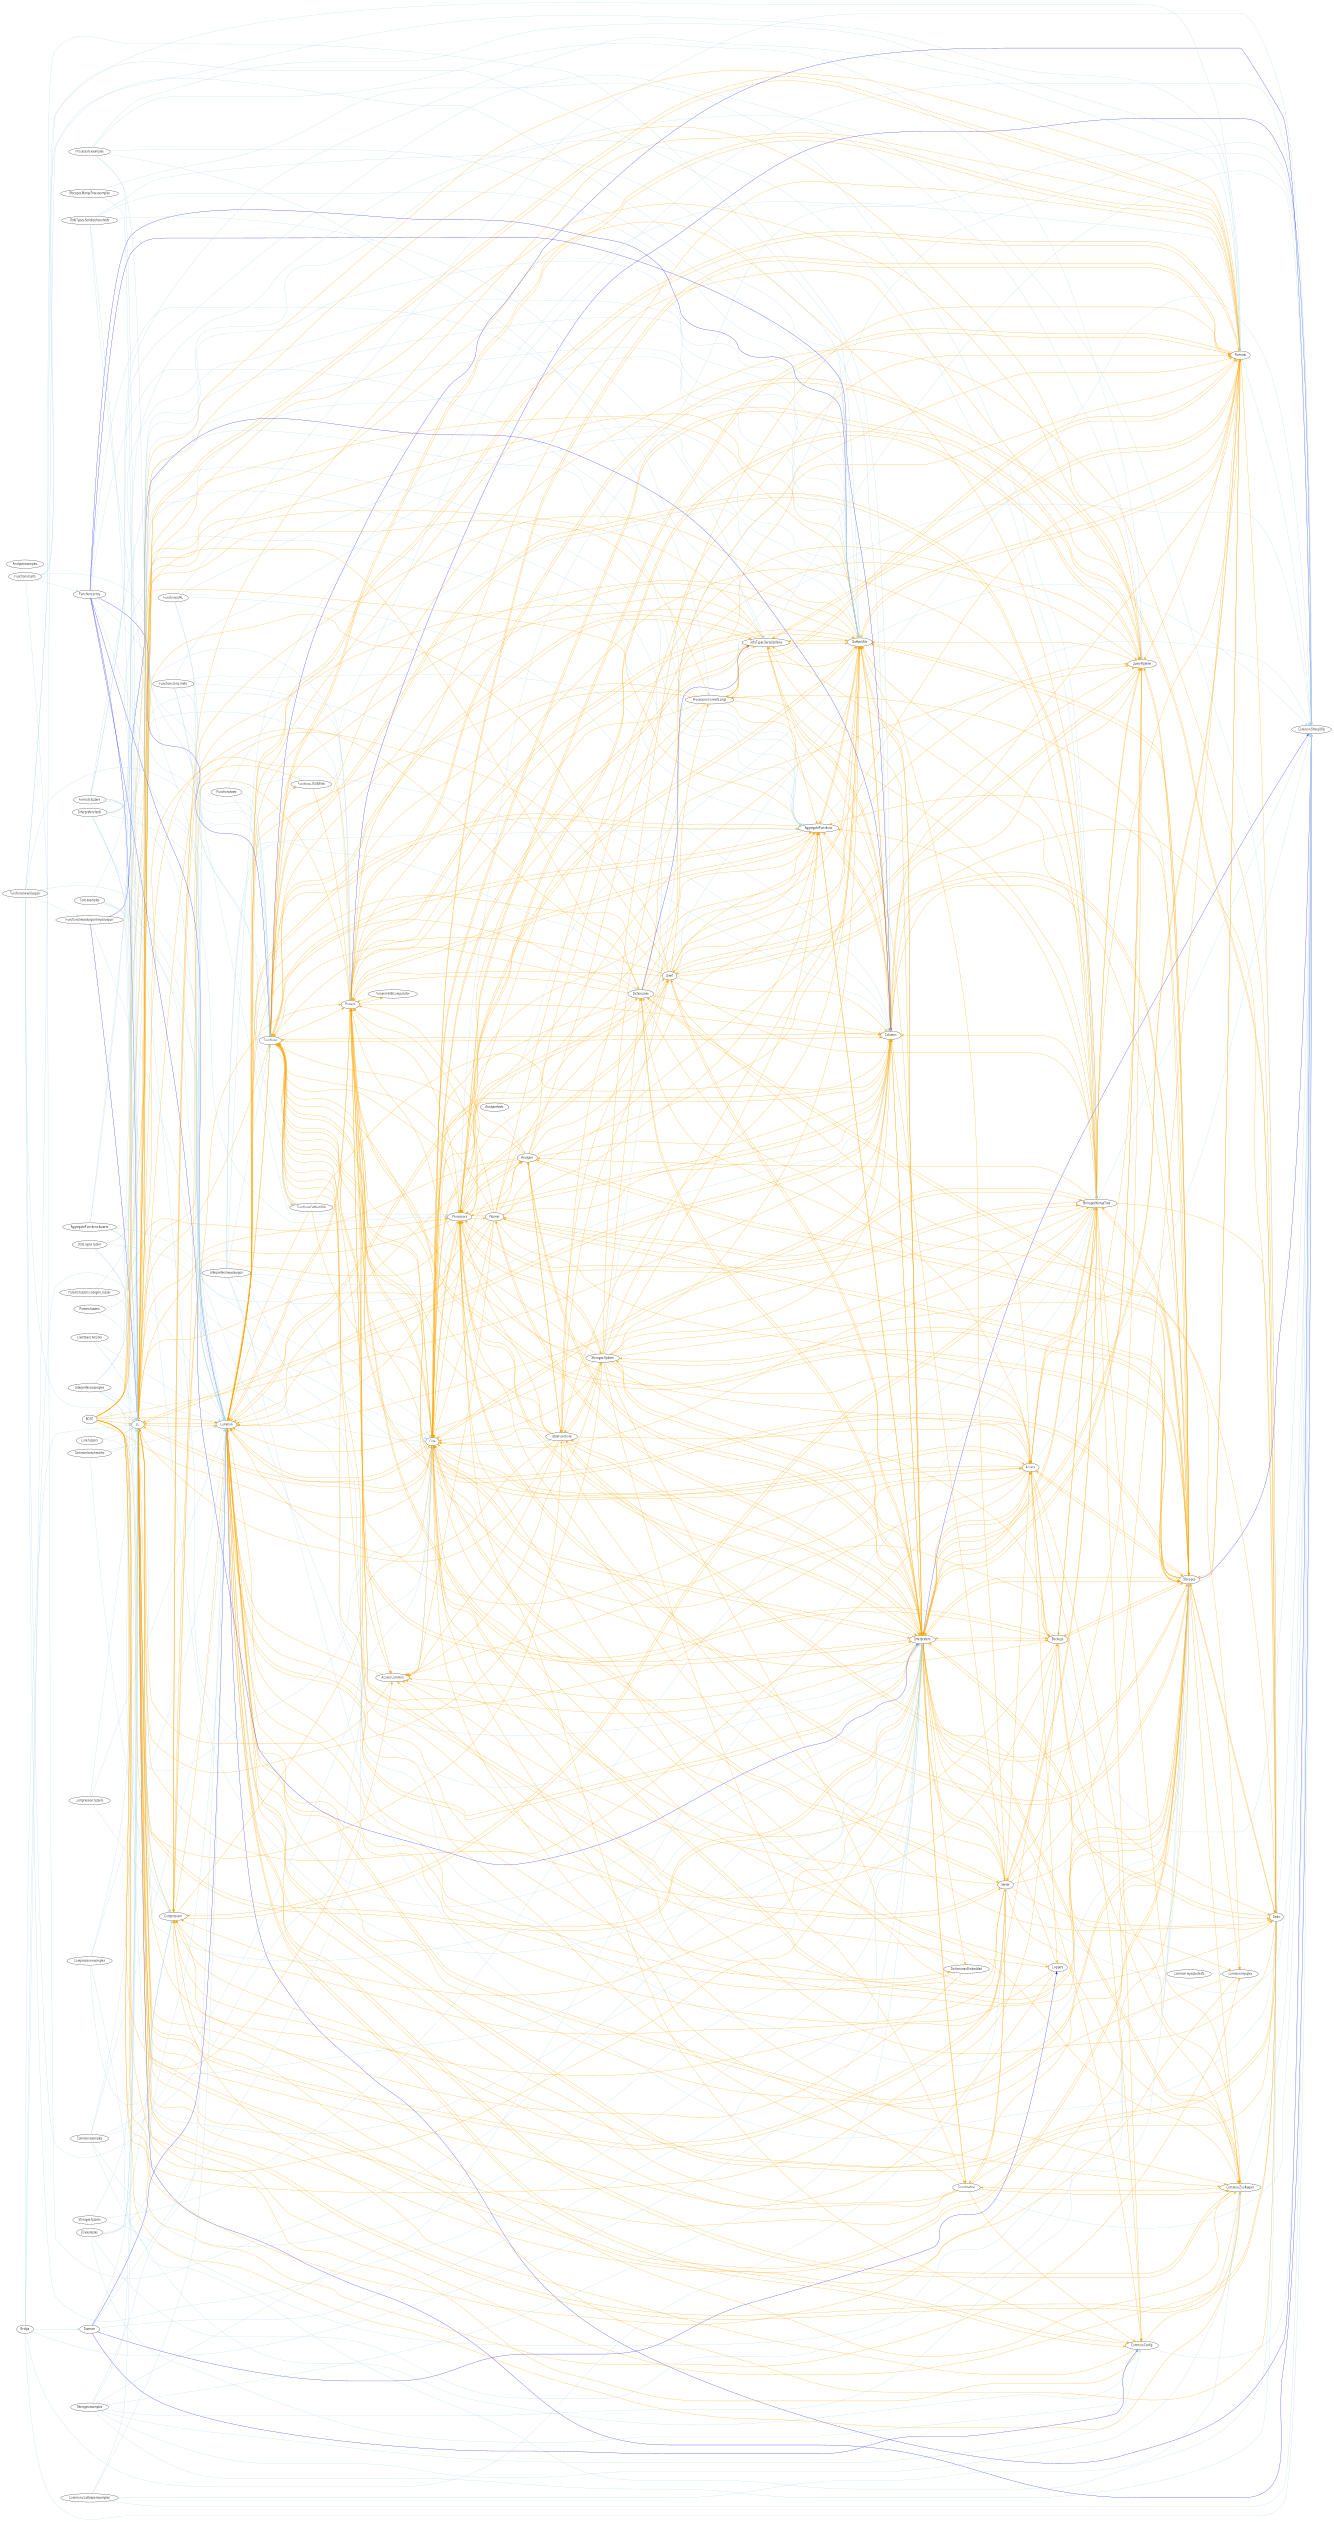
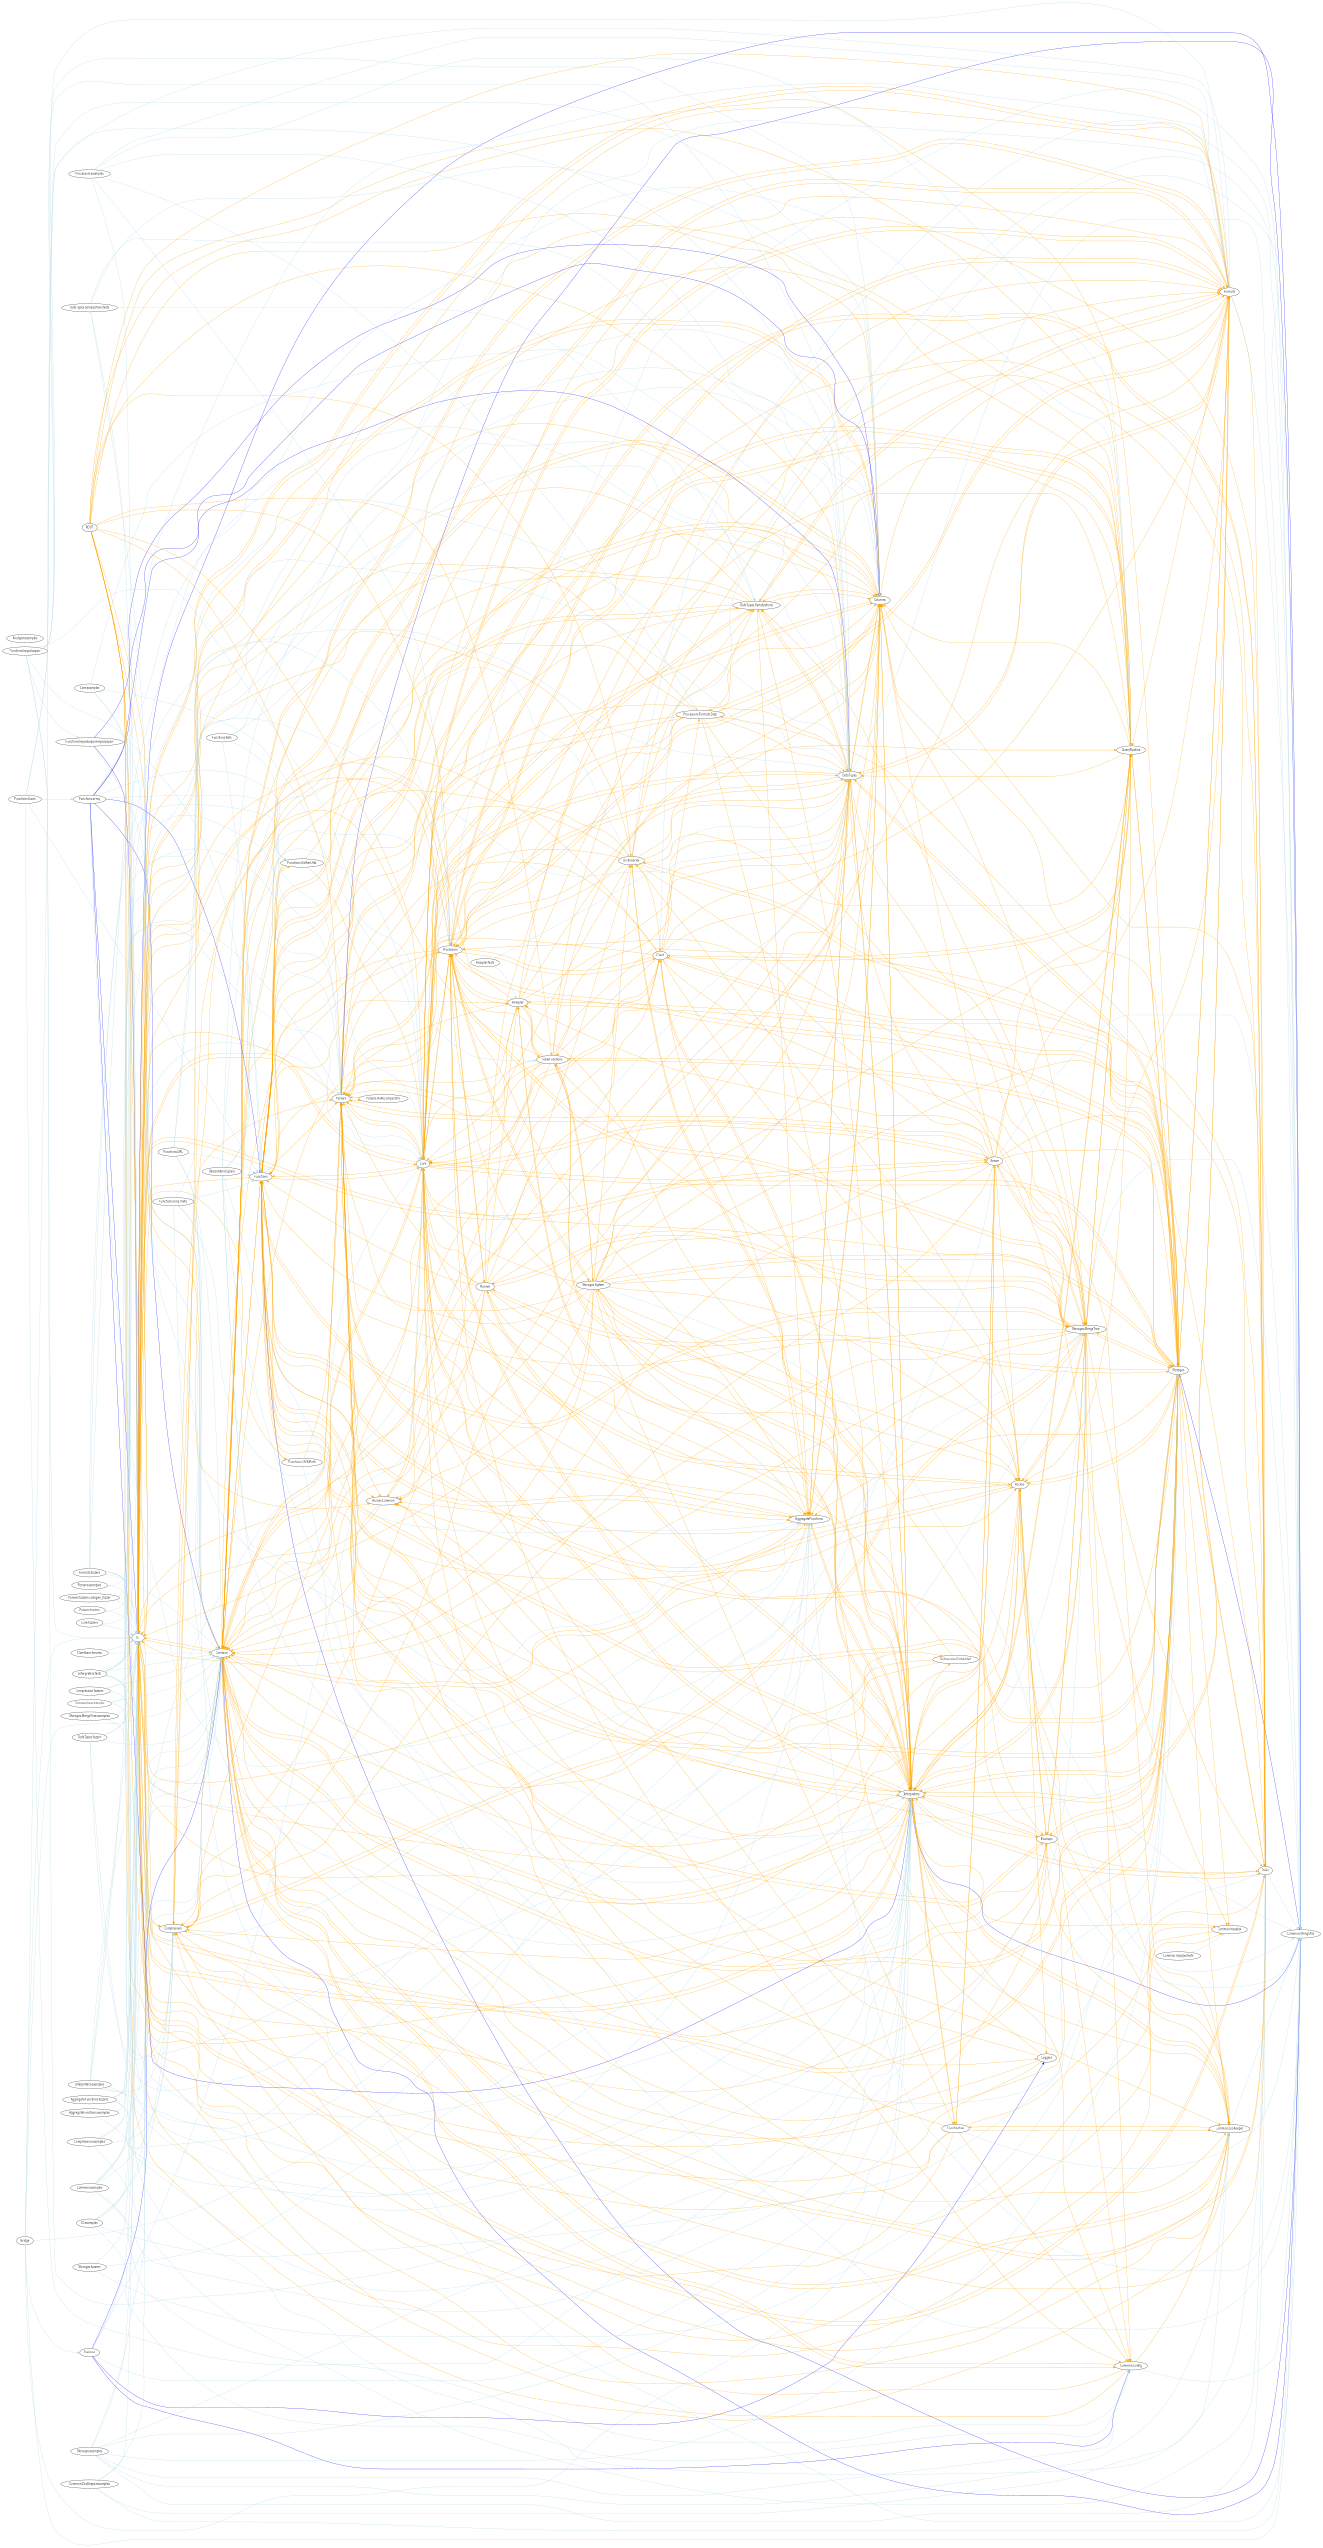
node "GatherUtils": label "GatherUtils" -> "DataTypes"
edge "Dictionaries" -> "DataTypes.Serializations": color blue -> orange
node "Interpreters.keyvaluepair": label "Interpreters.keyvaluepair" -> "Interpreters.fuzzers"
node "Parsers.examples": added
node "AggregateFunctions.examples": added
